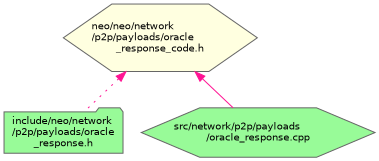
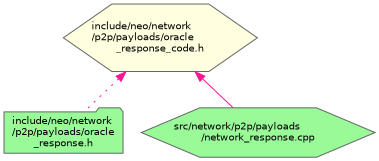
node "neo/neo/network /p2p/payloads/oracle _response_code.h": label "neo/neo/network /p2p/payloads/oracle _response_code.h" -> "include/neo/network /p2p/payloads/oracle _response_code.h"
node "src/network/p2p/payloads /oracle_response.cpp": label "src/network/p2p/payloads /oracle_response.cpp" -> "src/network/p2p/payloads /network_response.cpp"
